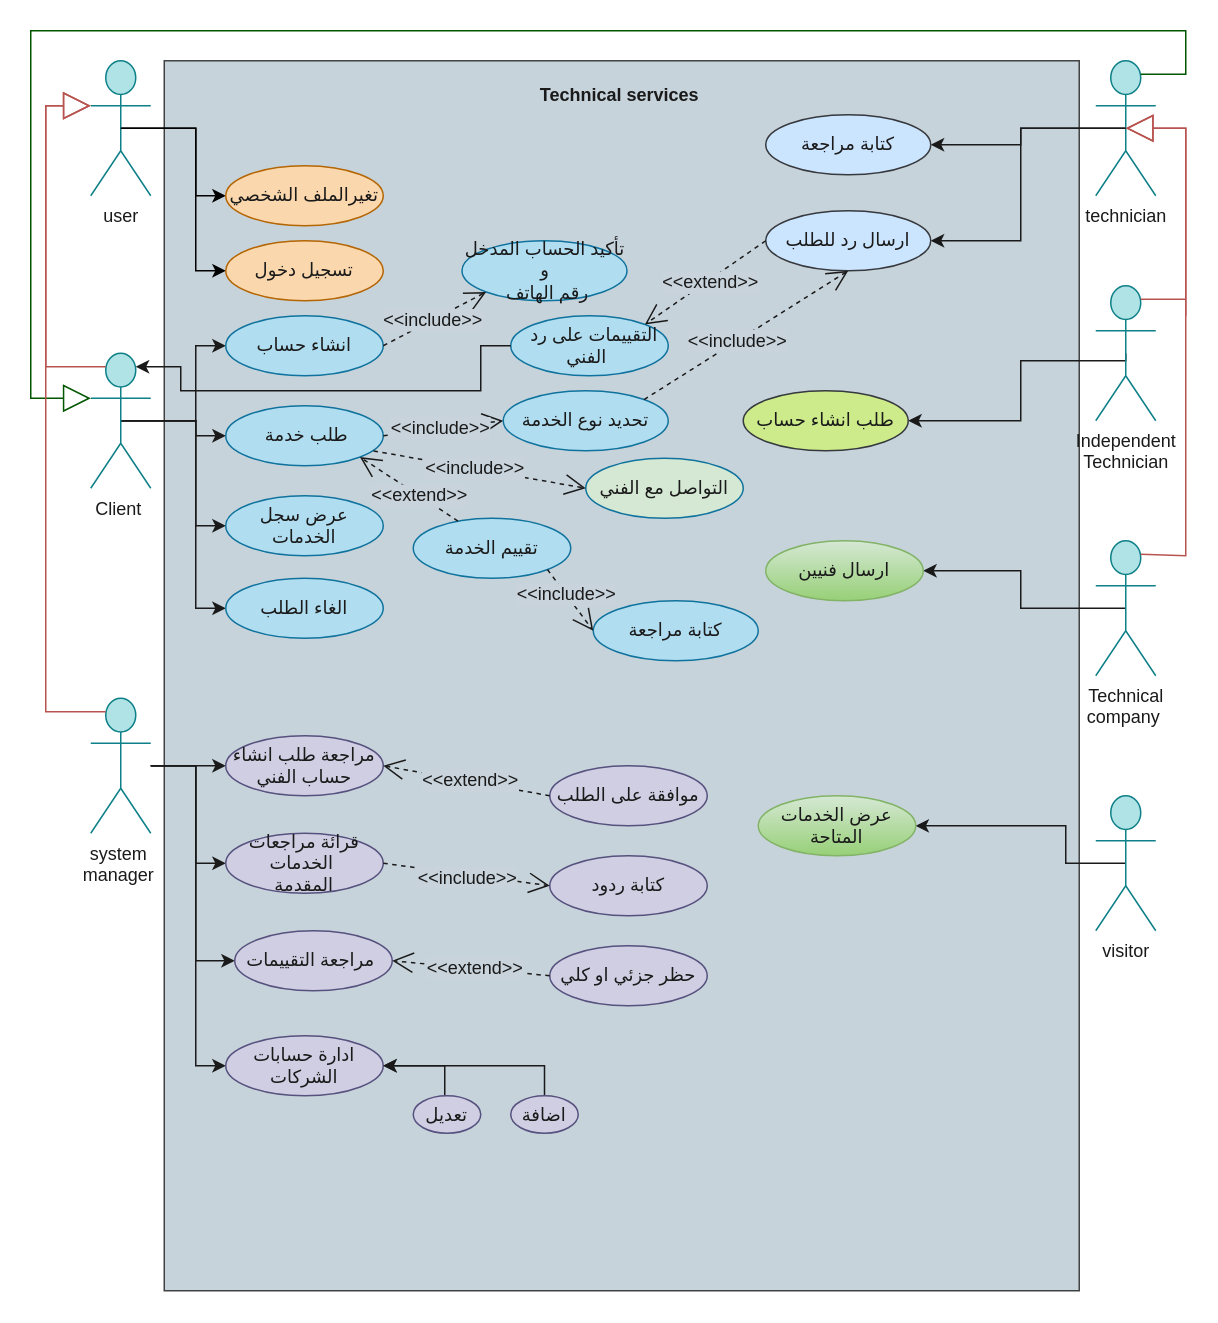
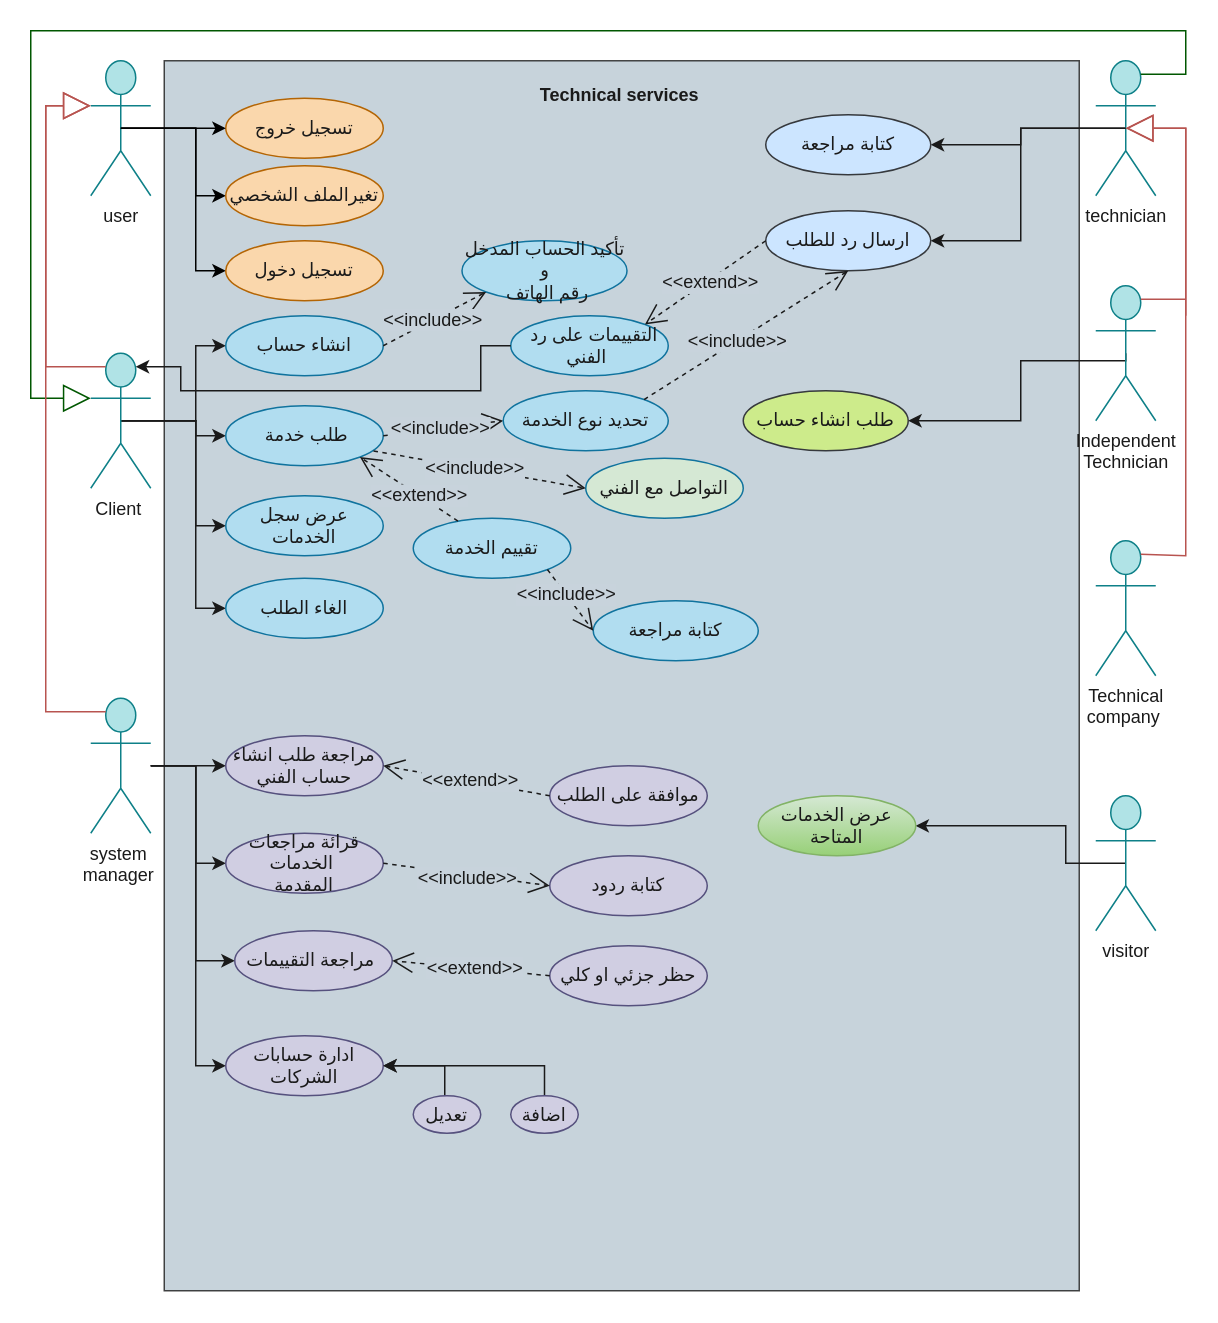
edge "user" -> "تسجيل خروج": added
node "تسجيل خروج": added
node "ارسال فنيين": removed
edge "Technical company" -> "ارسال فنيين": removed
